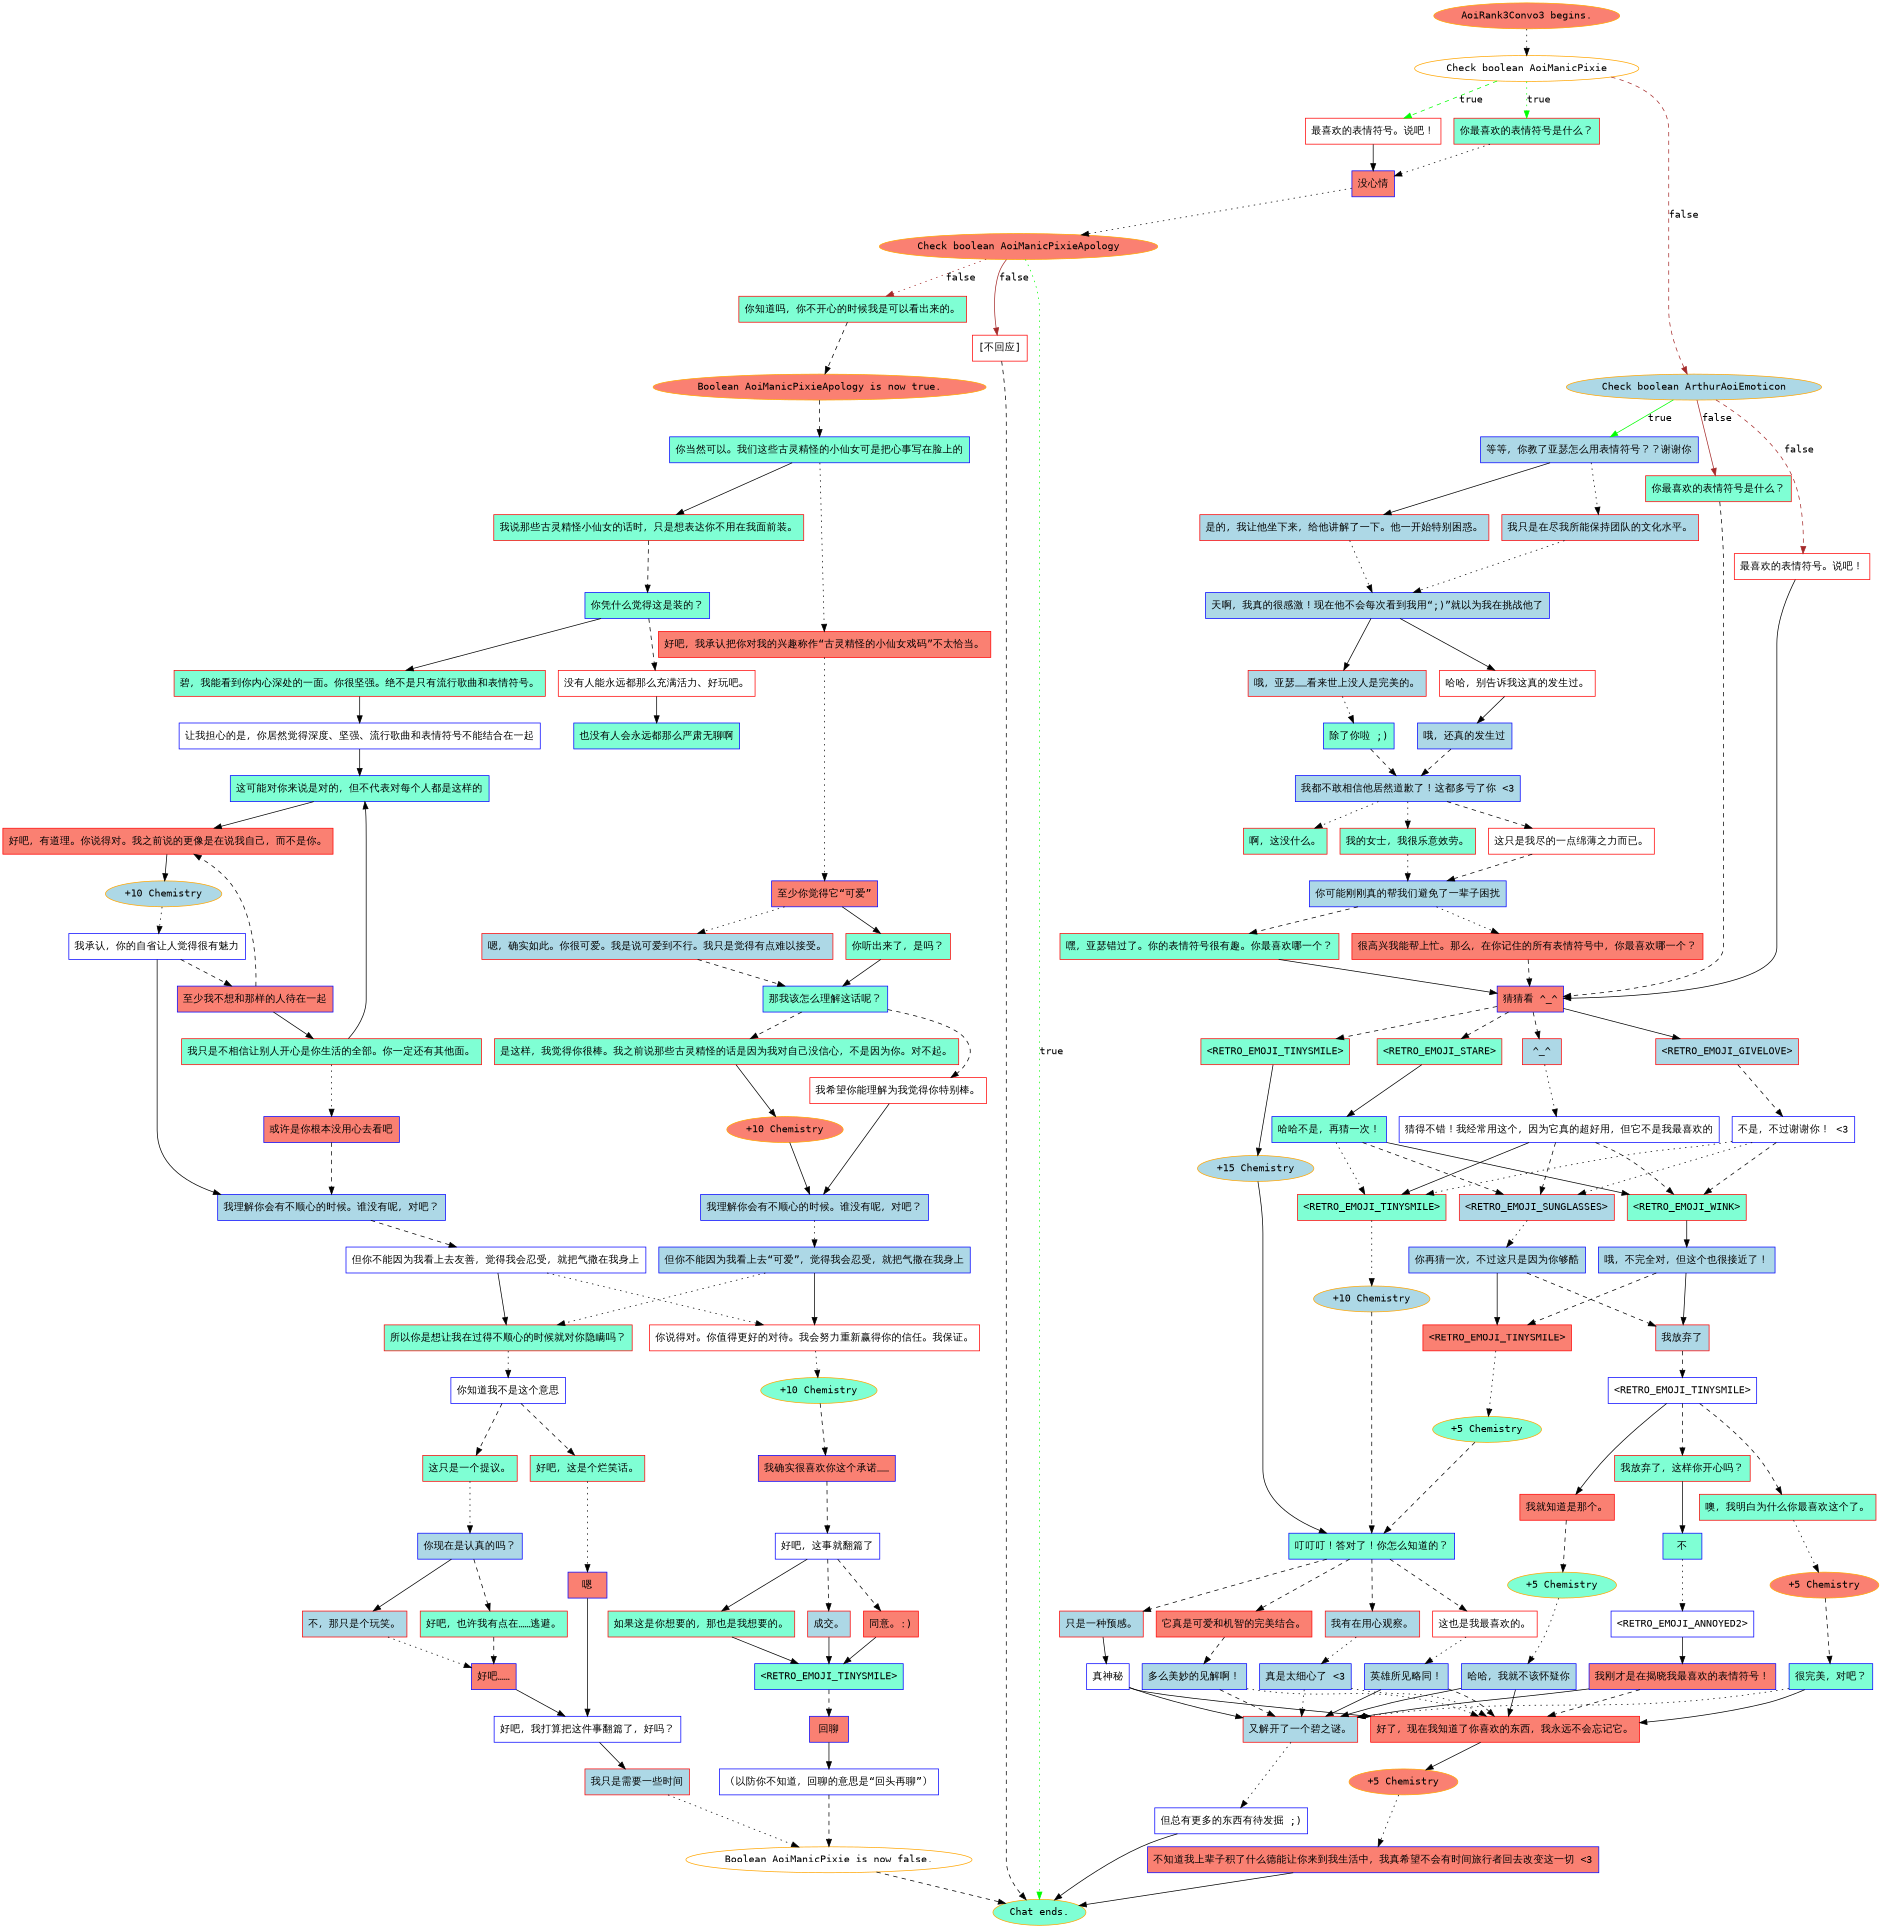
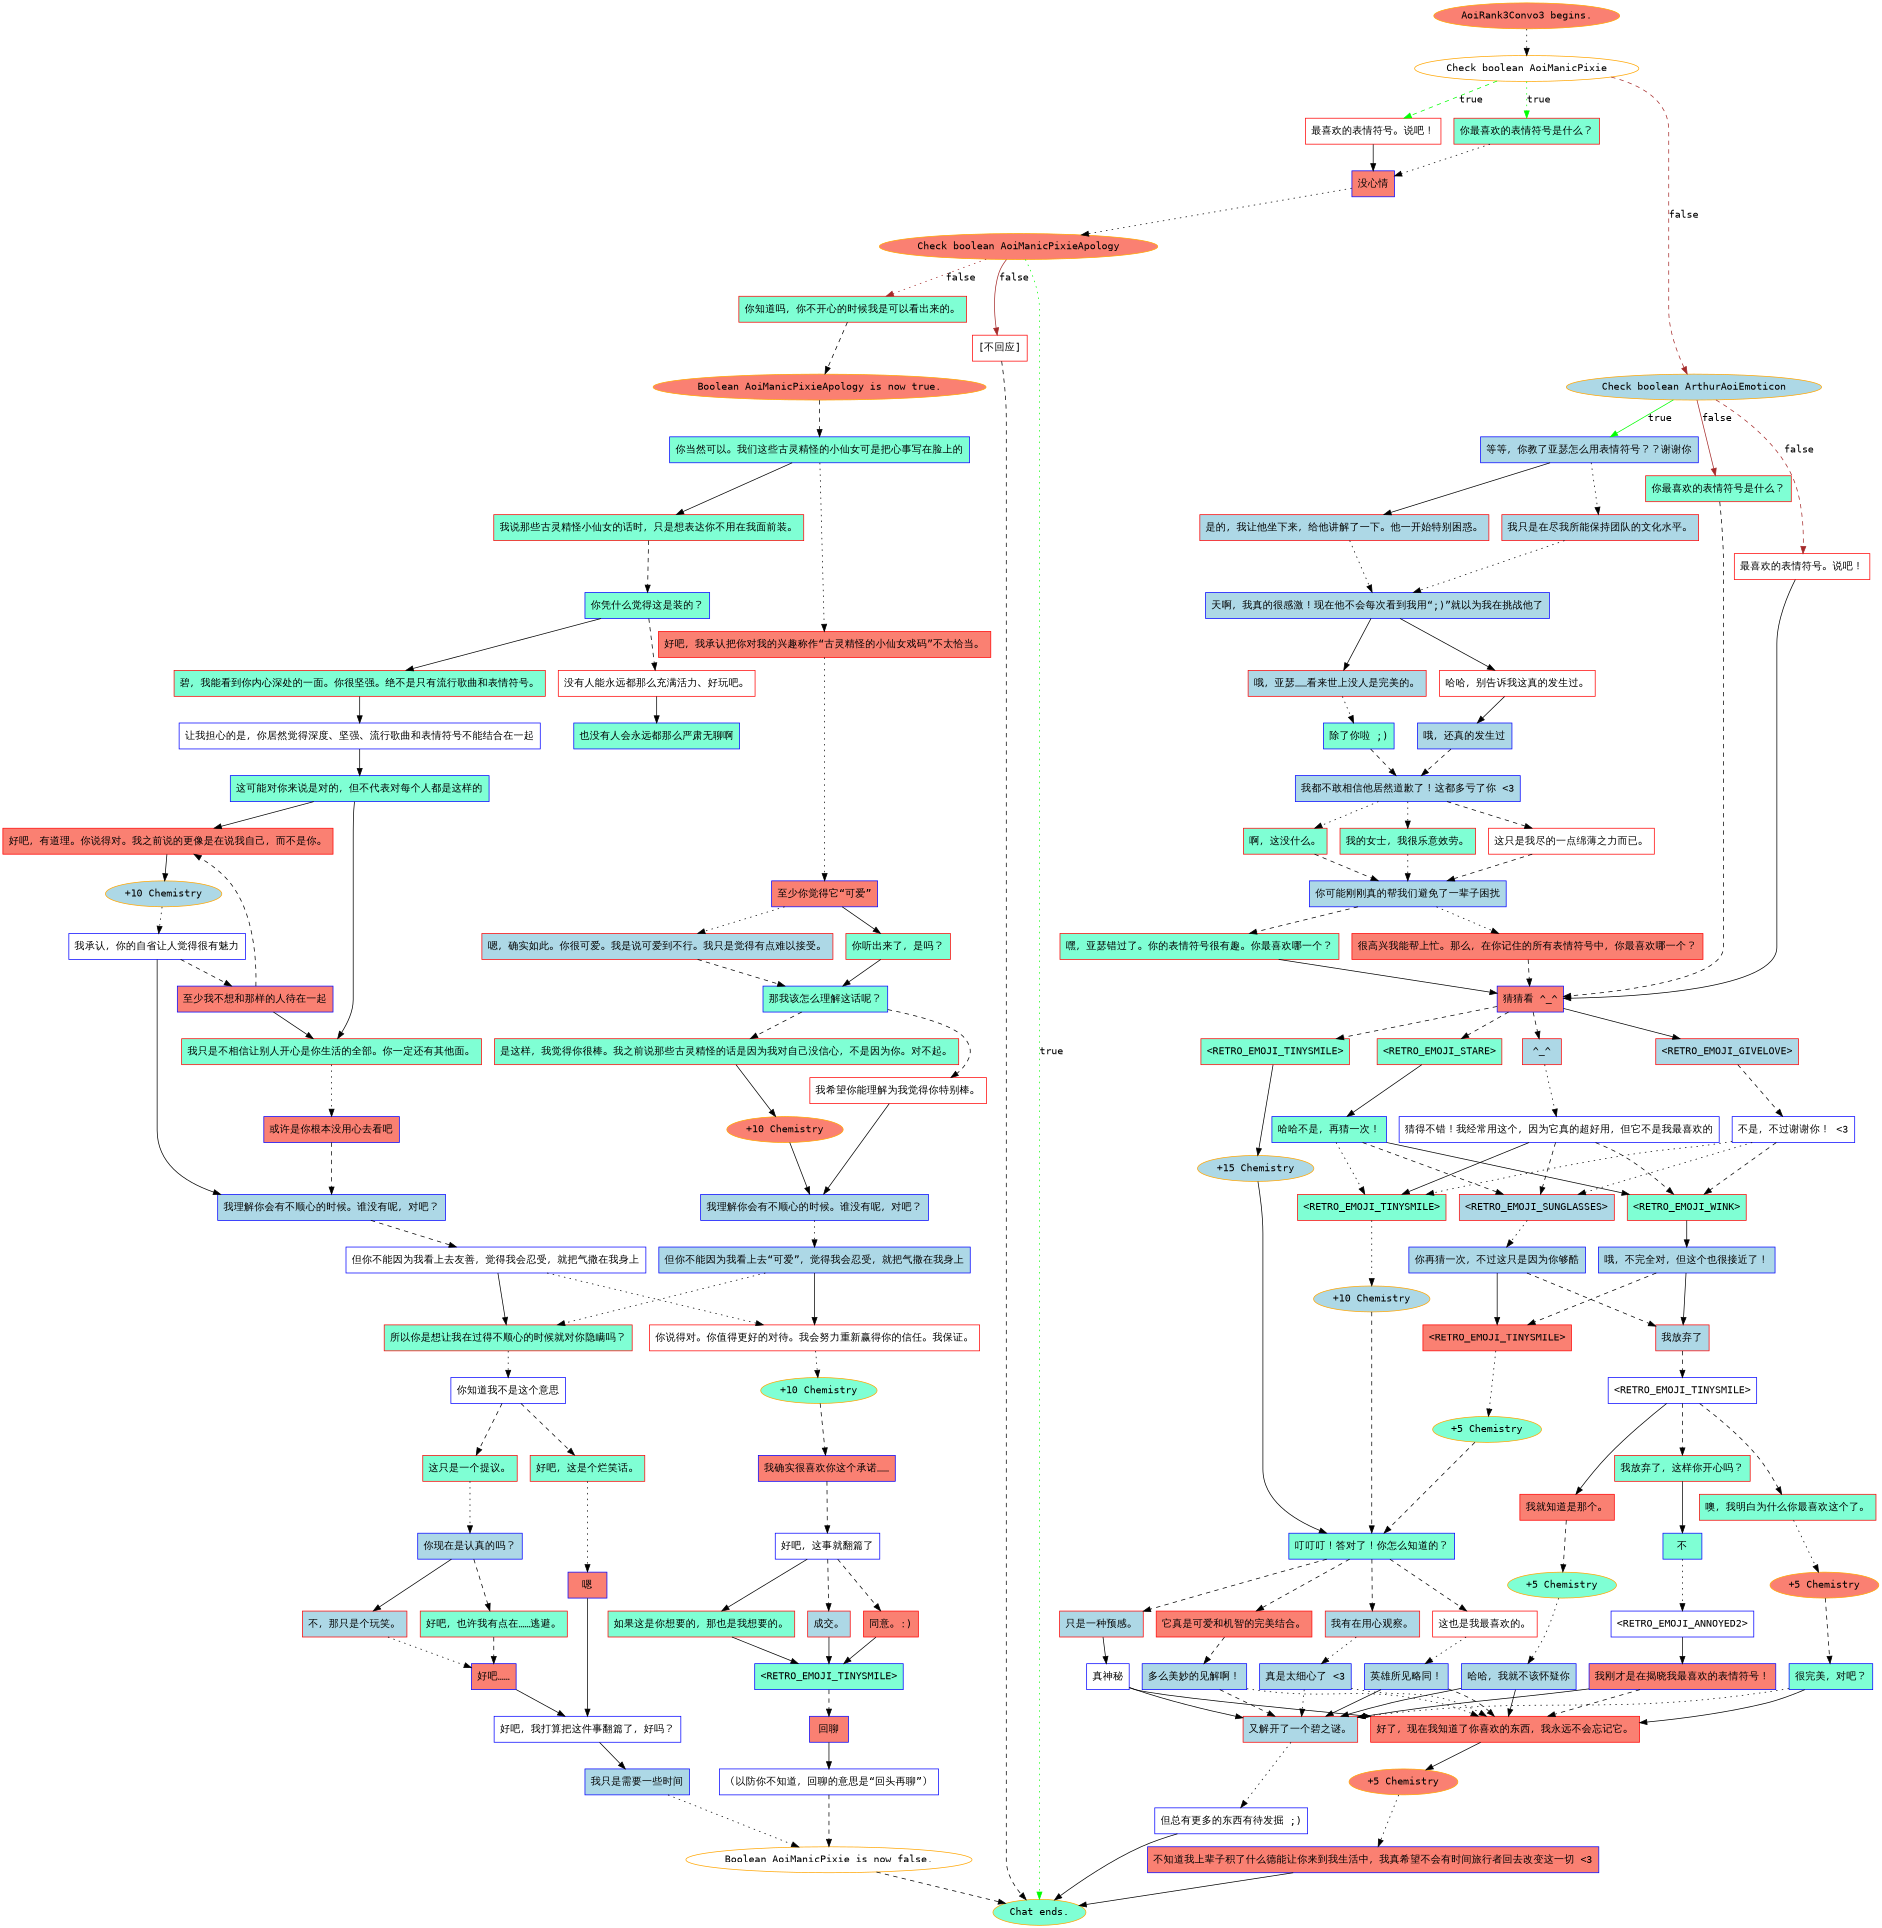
edge "啊，这没什么。" -> "你可能刚刚真的帮我们避免了一辈子困扰": added
edge "我只是不相信让别人开心是你生活的全部。你一定还有其他面。" -> "这可能对你来说是对的，但不代表对每个人都是这样的": reversed
node "我只是需要一些时间": color red -> blue
